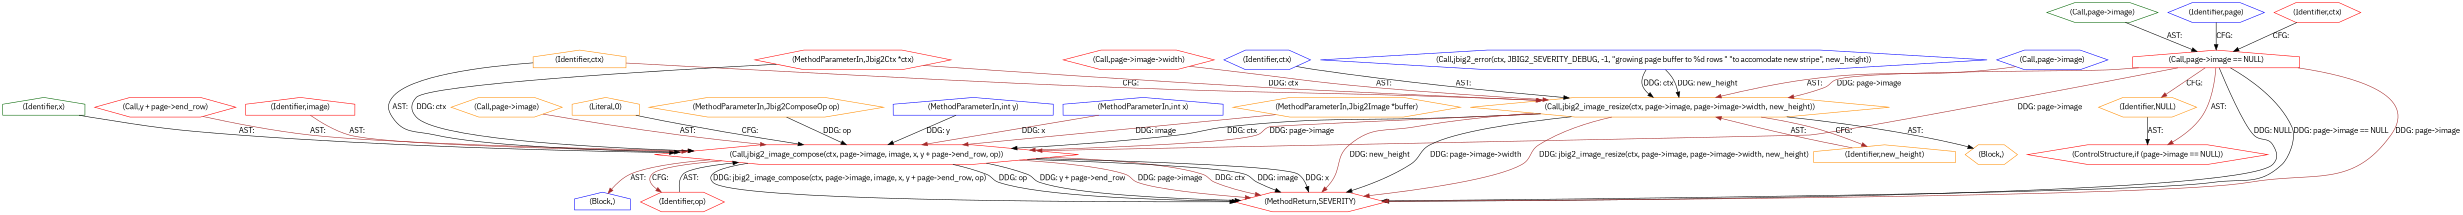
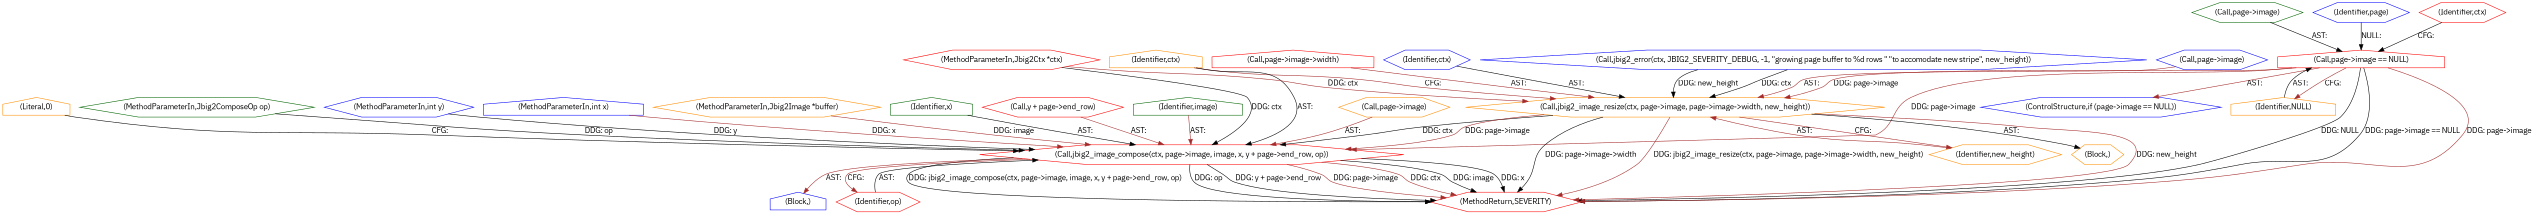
edge "(Identifier,page)" -> "(Call,page->image == NULL)": label "CFG: " -> "NULL: "
node "(Call,page->image->width)": shape hexagon -> house
node "(Identifier,image)": color red -> darkgreen
node "(MethodParameterIn,Jbig2ComposeOp op)": color darkorange -> darkgreen
node "(MethodParameterIn,int y)": shape house -> hexagon
node "(Identifier,NULL)": shape hexagon -> house
edge "(Identifier,NULL)" -> "(ControlStructure,if (page->image == NULL))": now "(Identifier,NULL)" -> "(Call,page->image == NULL)"
node "(Identifier,new_height)": shape house -> hexagon
node "(ControlStructure,if (page->image == NULL))": color red -> blue
